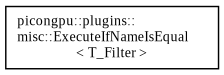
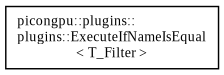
node "picongpu::plugins:: misc::ExecuteIfNameIsEqual < T_Filter >": label "picongpu::plugins:: misc::ExecuteIfNameIsEqual < T_Filter >" -> "picongpu::plugins:: plugins::ExecuteIfNameIsEqual < T_Filter >"
